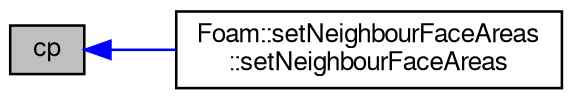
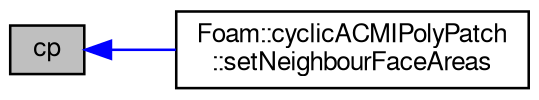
node "Foam::setNeighbourFaceAreas ::setNeighbourFaceAreas": label "Foam::setNeighbourFaceAreas ::setNeighbourFaceAreas" -> "Foam::cyclicACMIPolyPatch ::setNeighbourFaceAreas"
